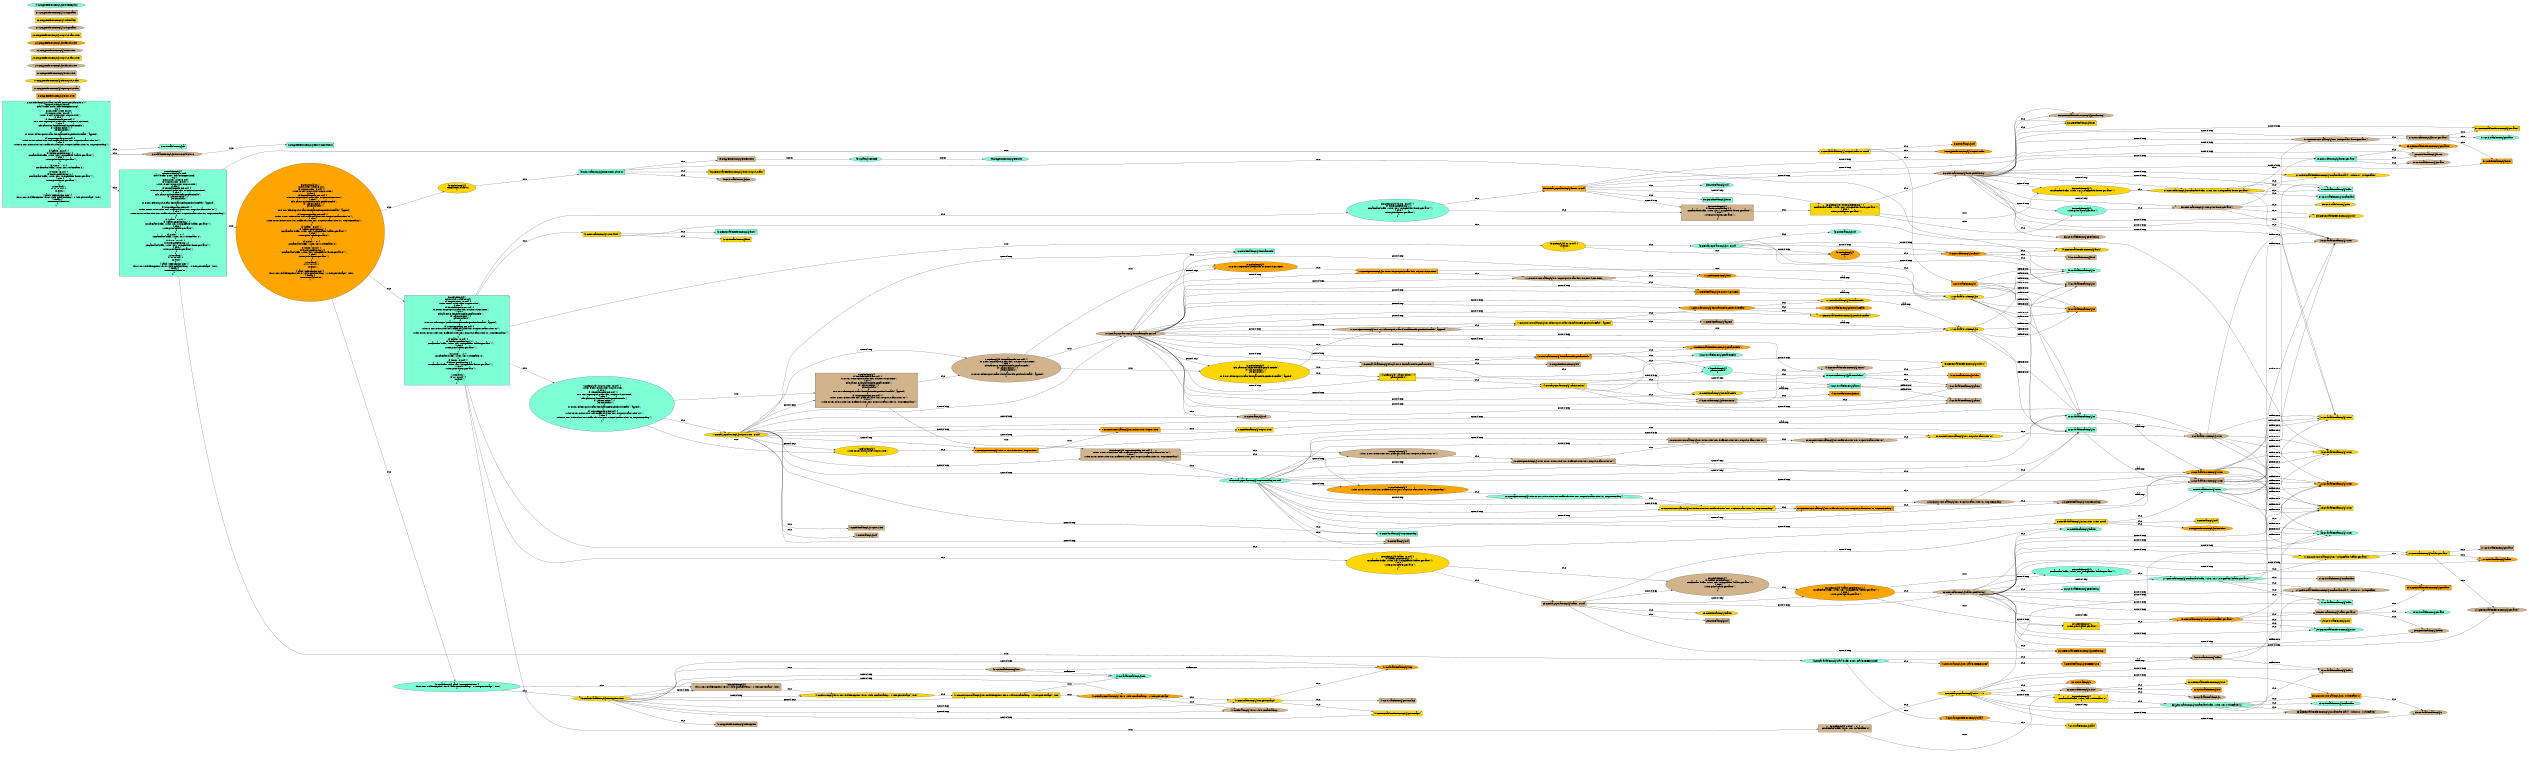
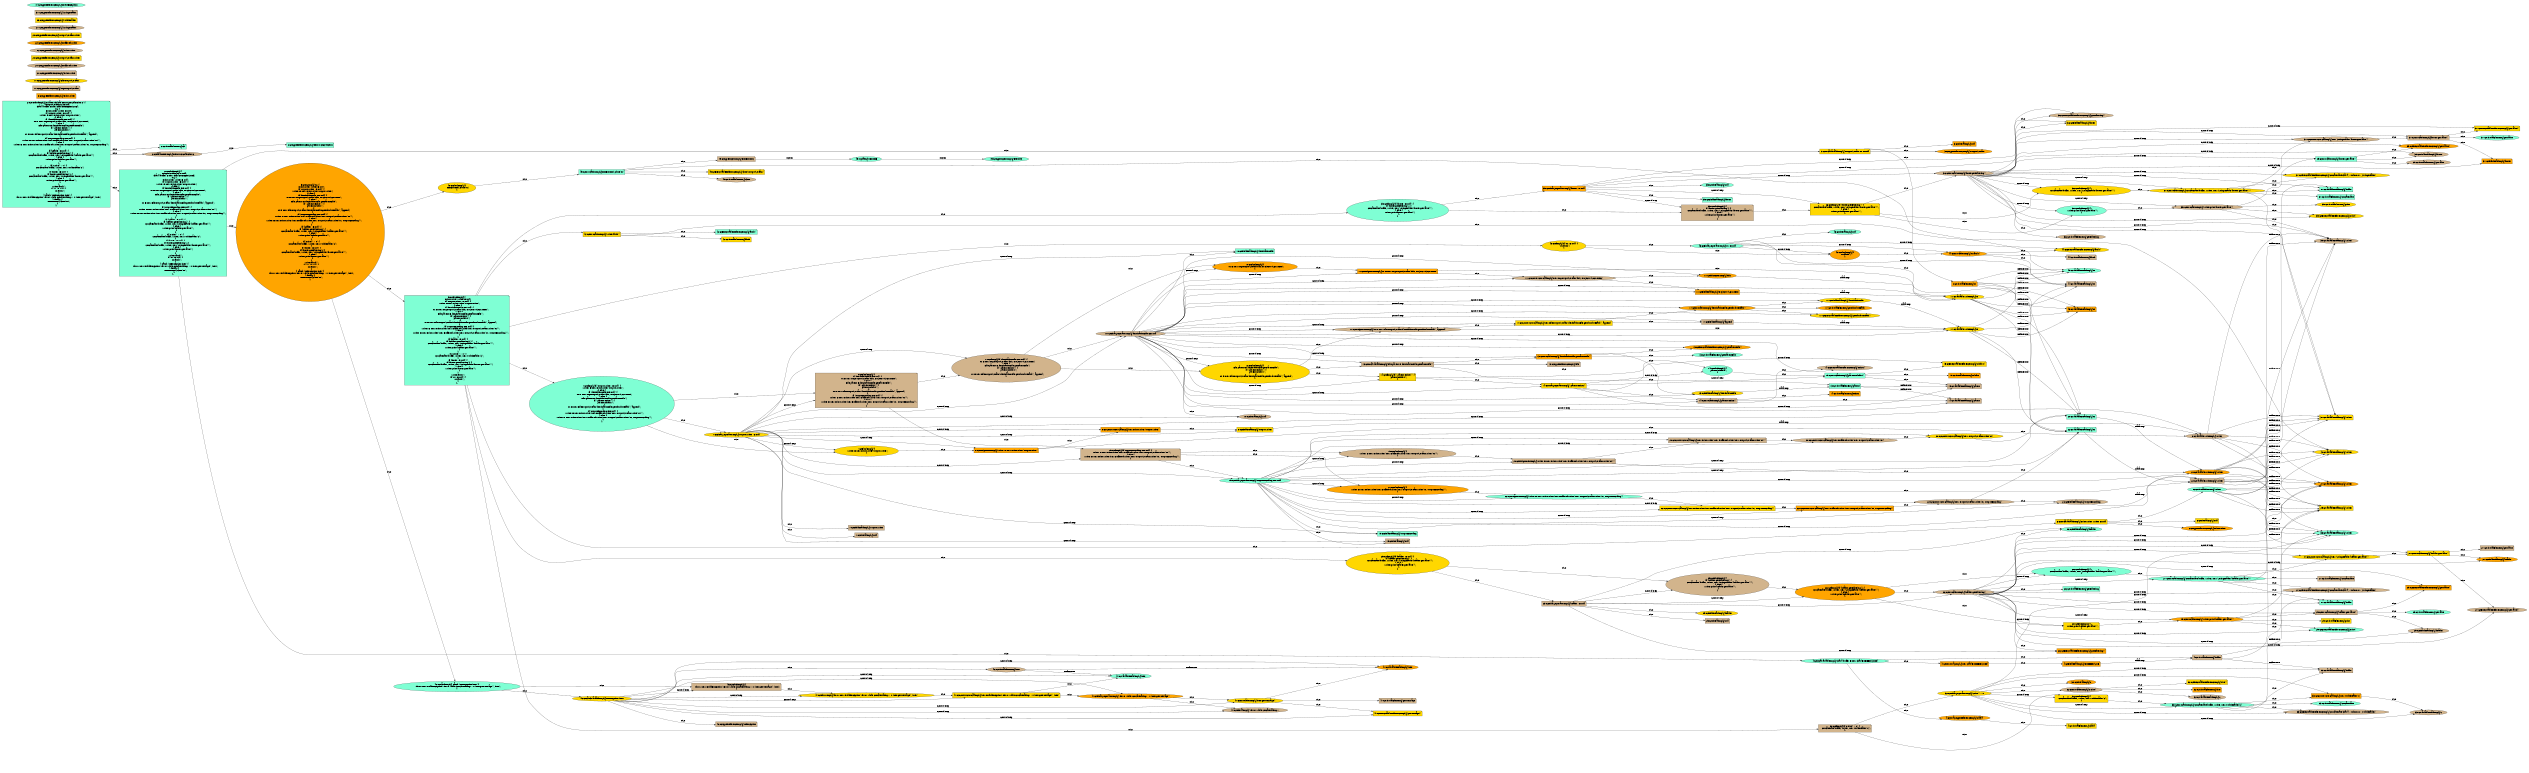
edge "20:CtVariableWriteImpl@writer" -> "37:CtVariableReadImpl@writer": label "Control-Use" -> "Define-Use"
